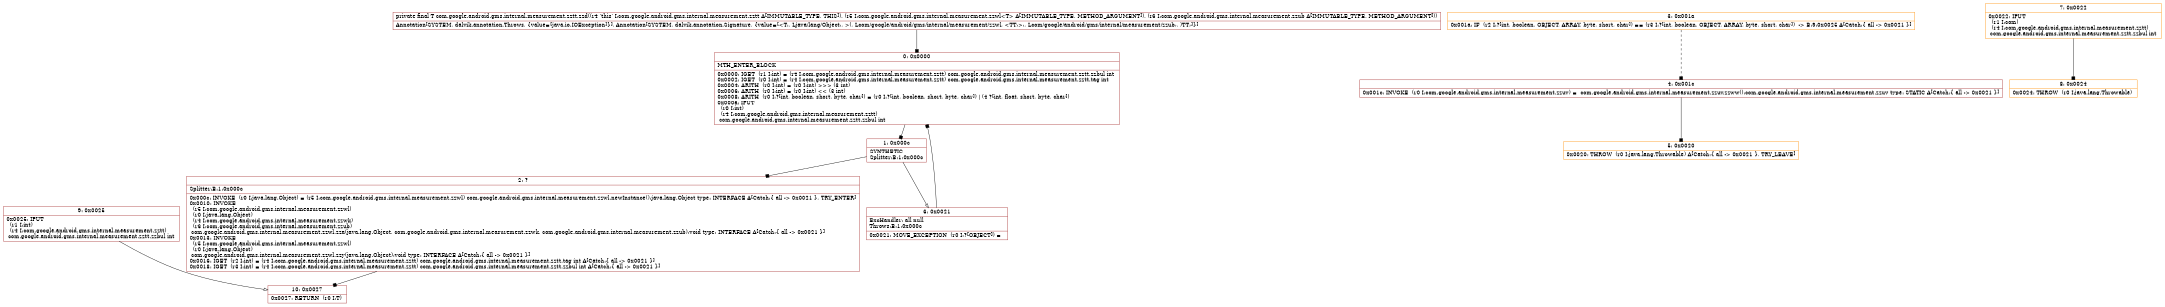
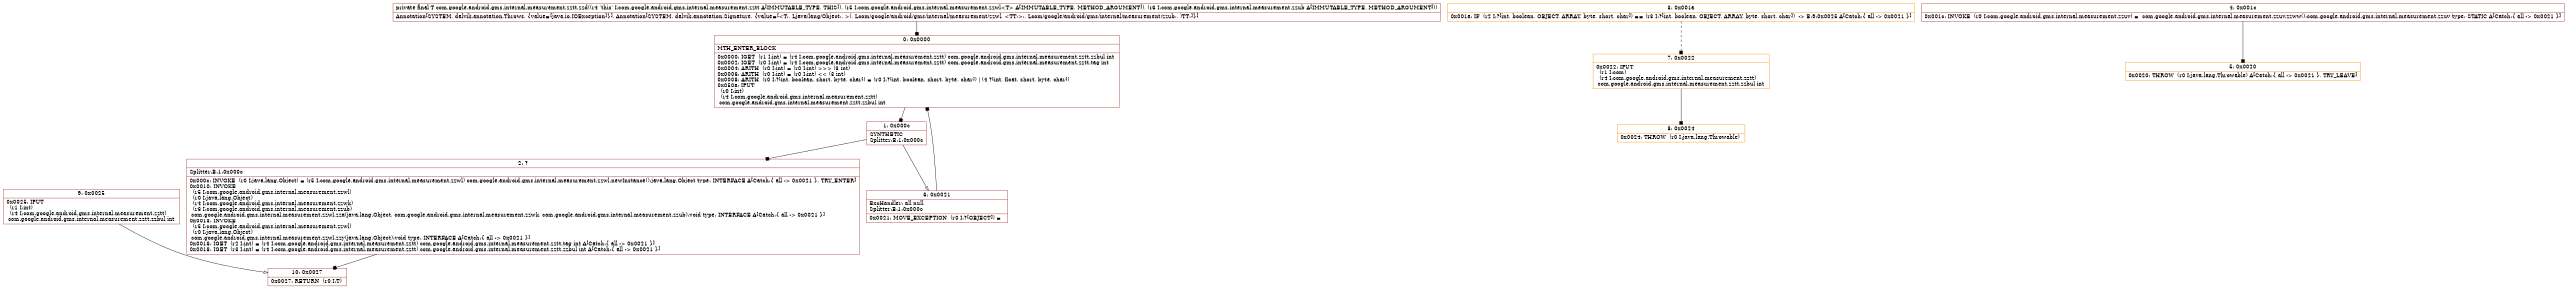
edge "3: 0x001a" -> "4: 0x001c": now "3: 0x001a" -> "7: 0x0022"
node "0: 0x0000": text "0x000a: IPUT" -> "0x050a: IPUT"
node "6: 0x0021": text "Throws:B:1:0x000c" -> "Splitter:B:1:0x000c"
